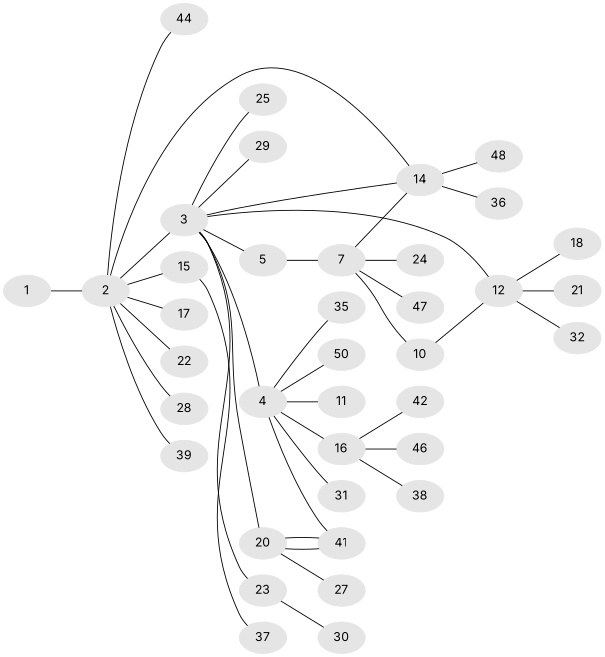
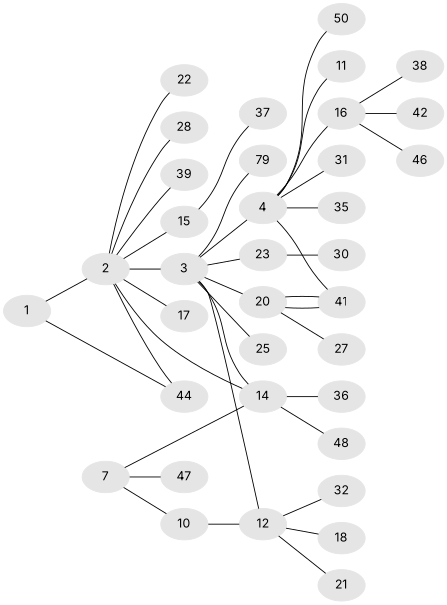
node "29": label "29" -> "79"
node "5": removed
node "24": removed
edge "1" -- "44": added
